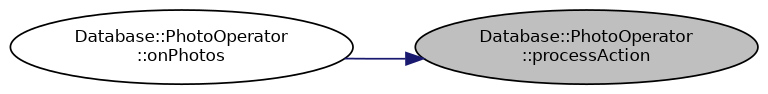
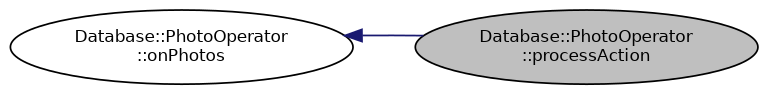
edge "Database::PhotoOperator ::onPhotos" -> "Database::PhotoOperator ::processAction": reversed
